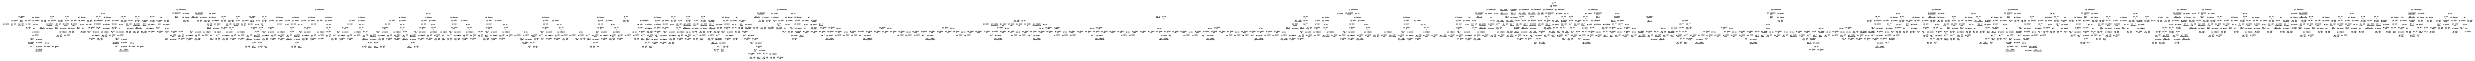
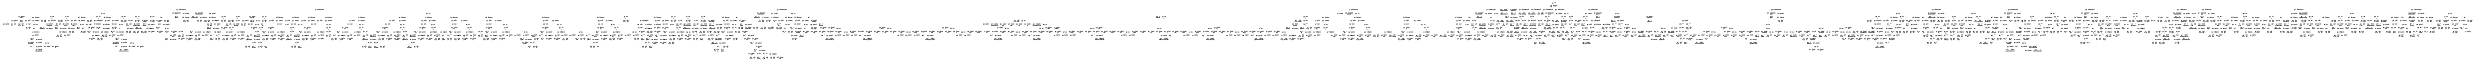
node "255855": removed
node "255777": removed
node "256676": removed
